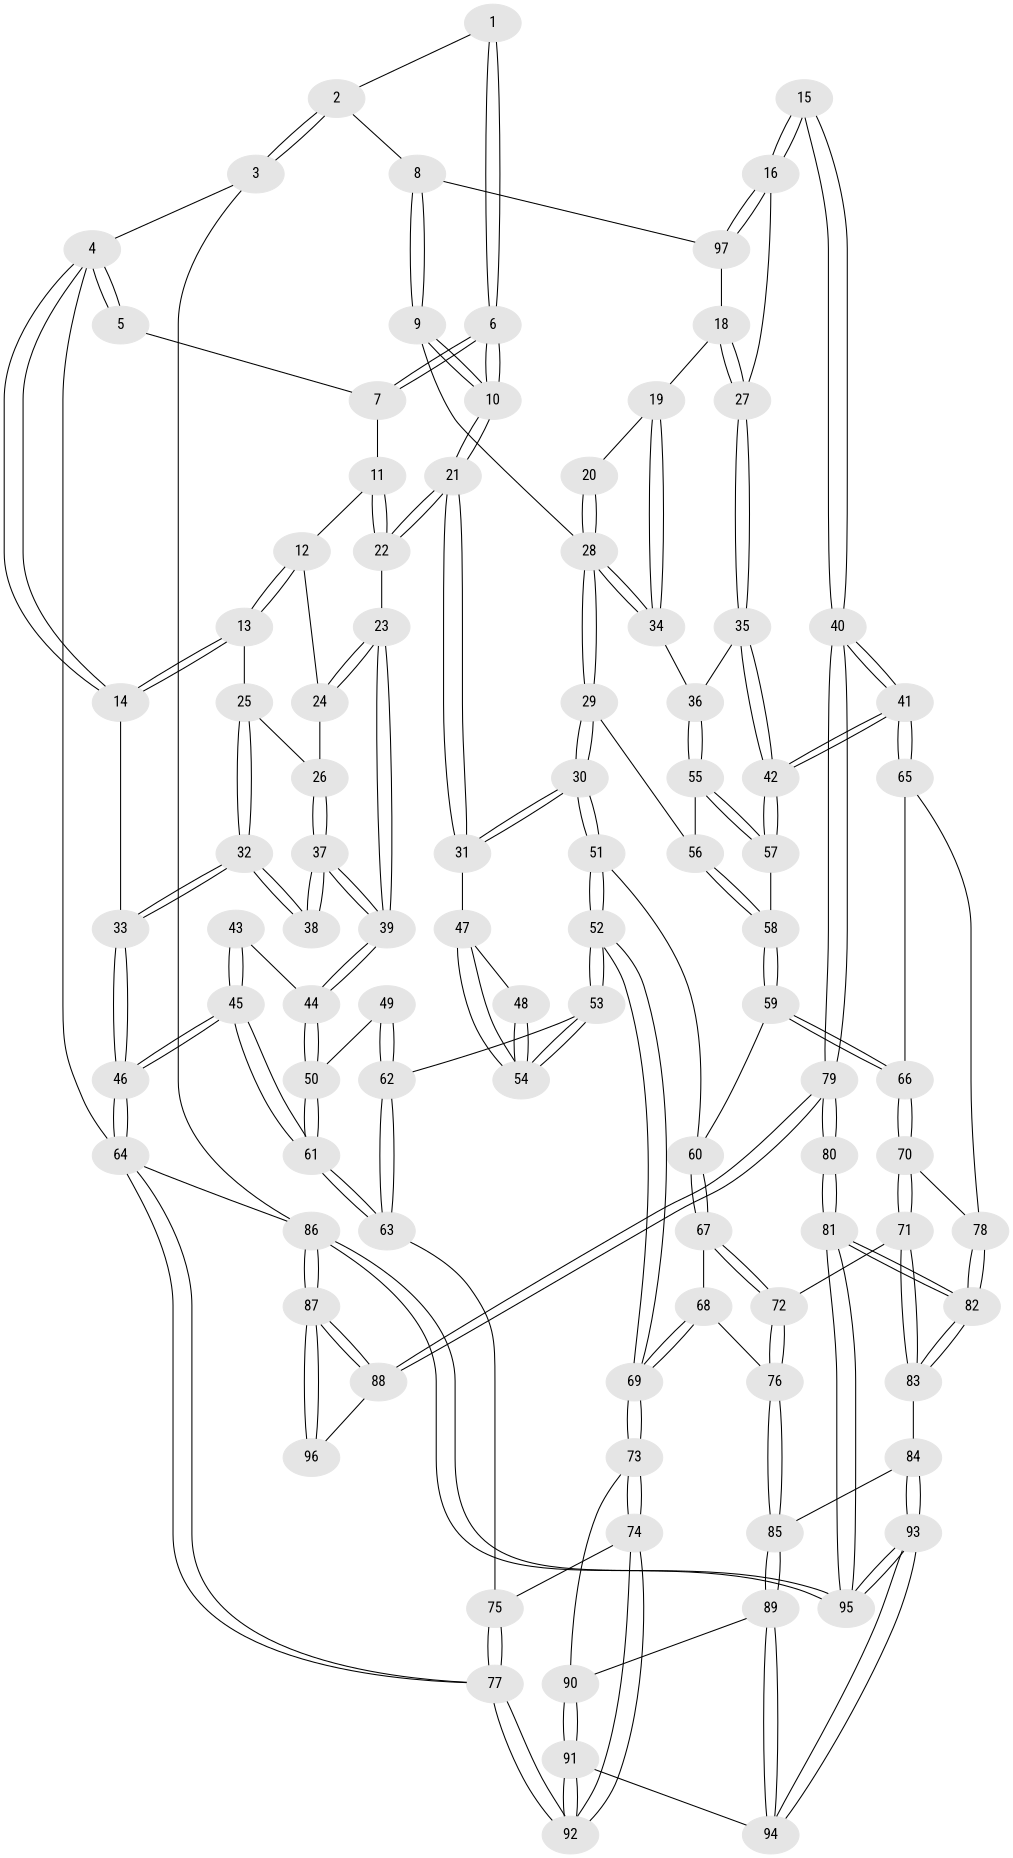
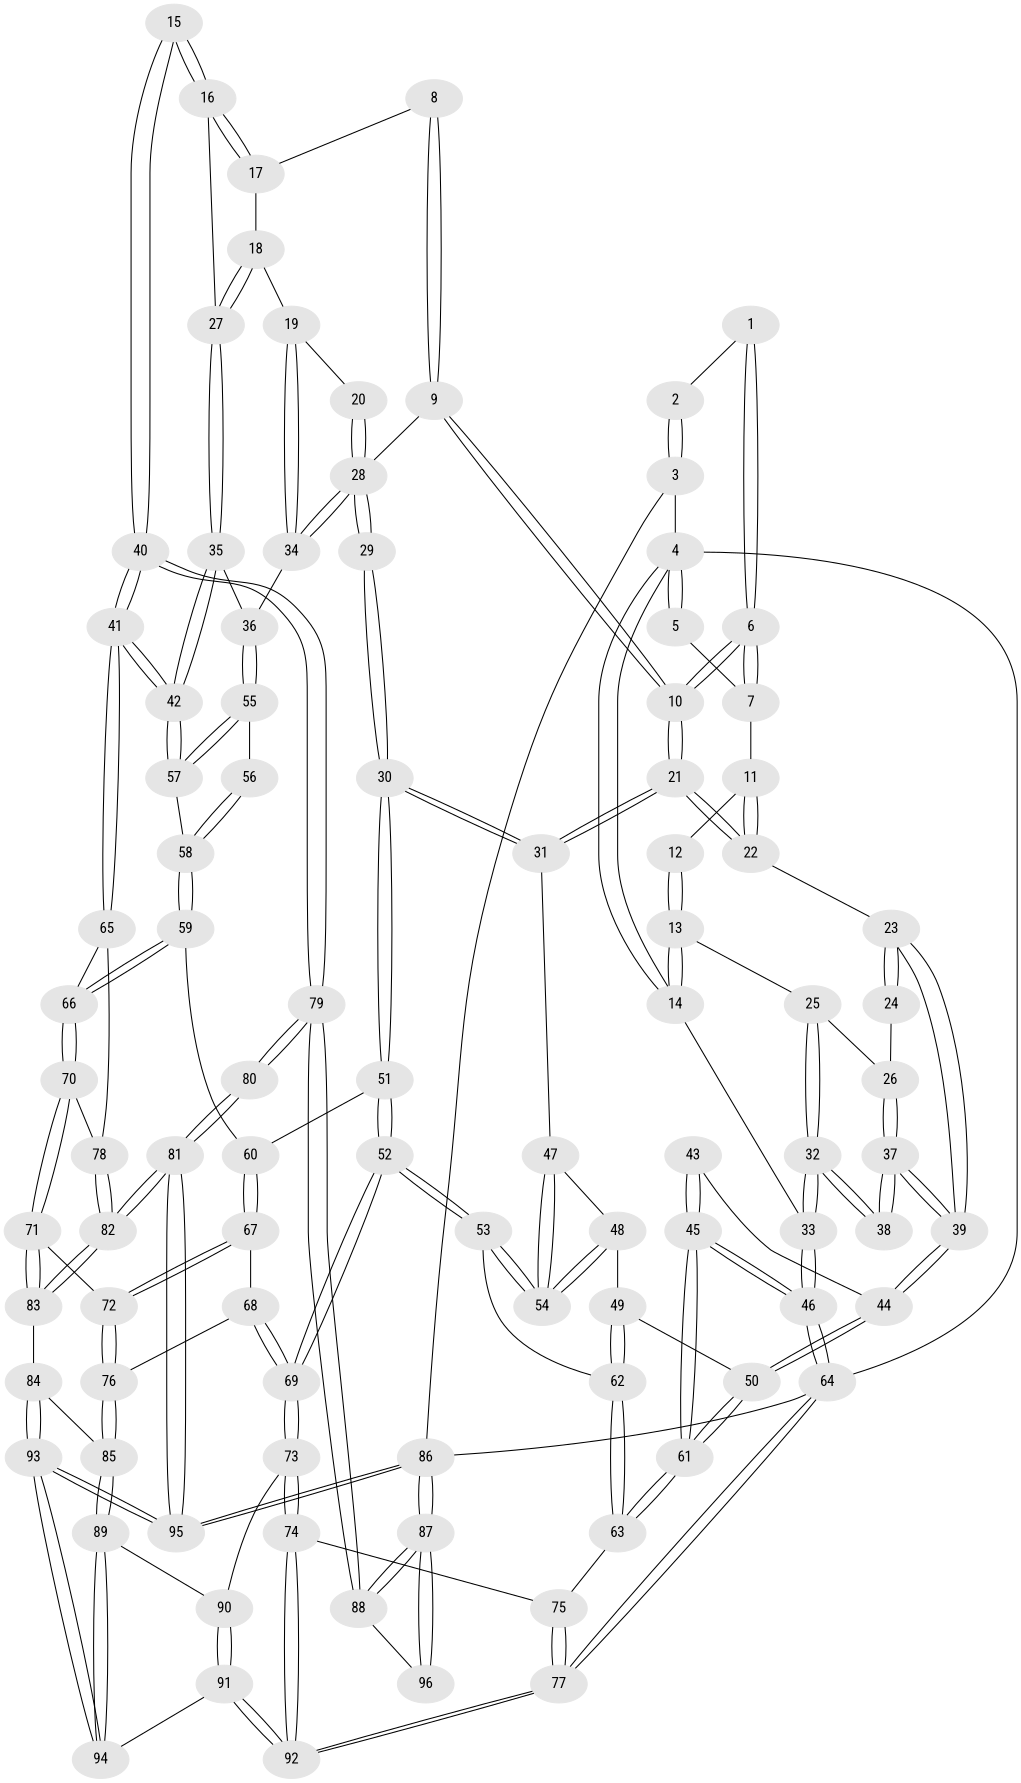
edge "2" -- "8": removed
node "97": label "97" -> "17"
edge "12" -- "24": removed
edge "29" -- "56": removed
edge "48" -- "49": added
